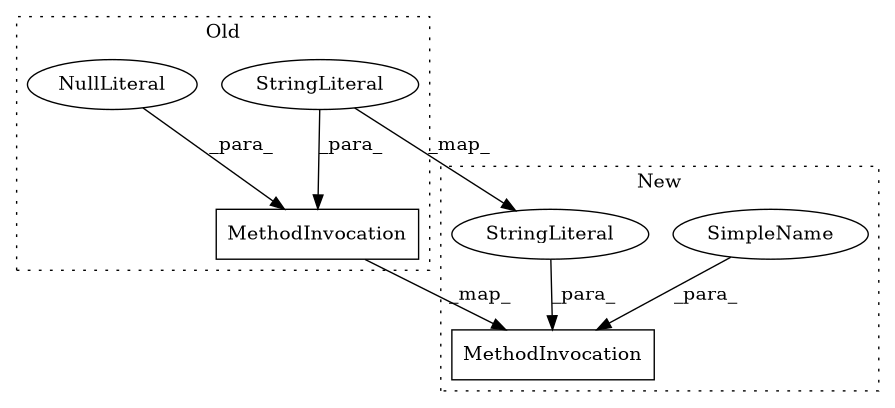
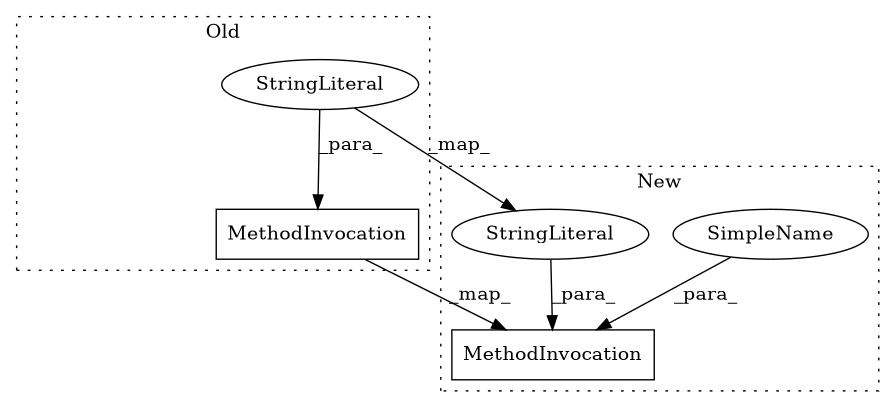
node "NullLiteral": removed
